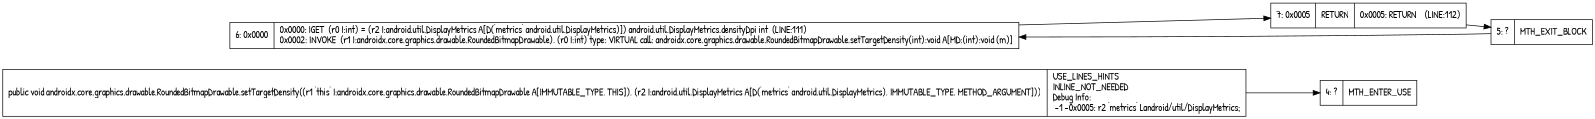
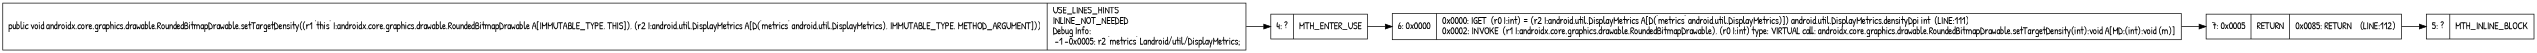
node "7: 0x0005": text "0x0005: RETURN    (LINE:112)" -> "0x0085: RETURN    (LINE:112)"
node "5: ?": text "MTH_EXIT_BLOCK" -> "MTH_INLINE_BLOCK"
edge "5: ?" -> "6: 0x0000": now "4: ?" -> "6: 0x0000"
